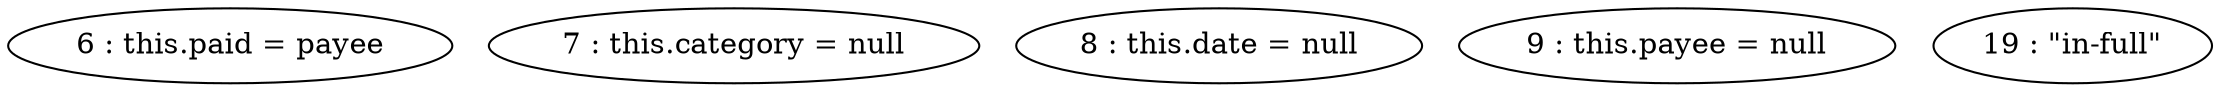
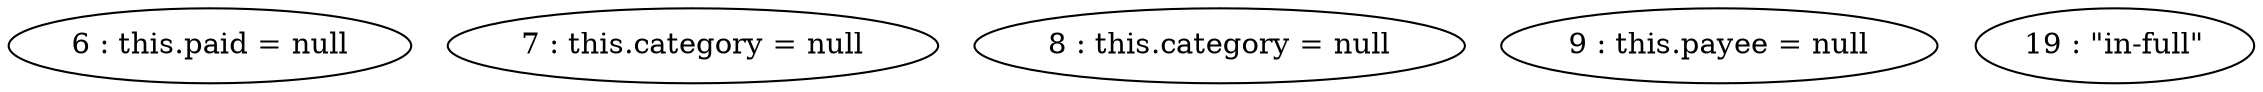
node "6 : this.paid = payee": label "6 : this.paid = payee" -> "6 : this.paid = null"
node "8 : this.date = null": label "8 : this.date = null" -> "8 : this.category = null"
